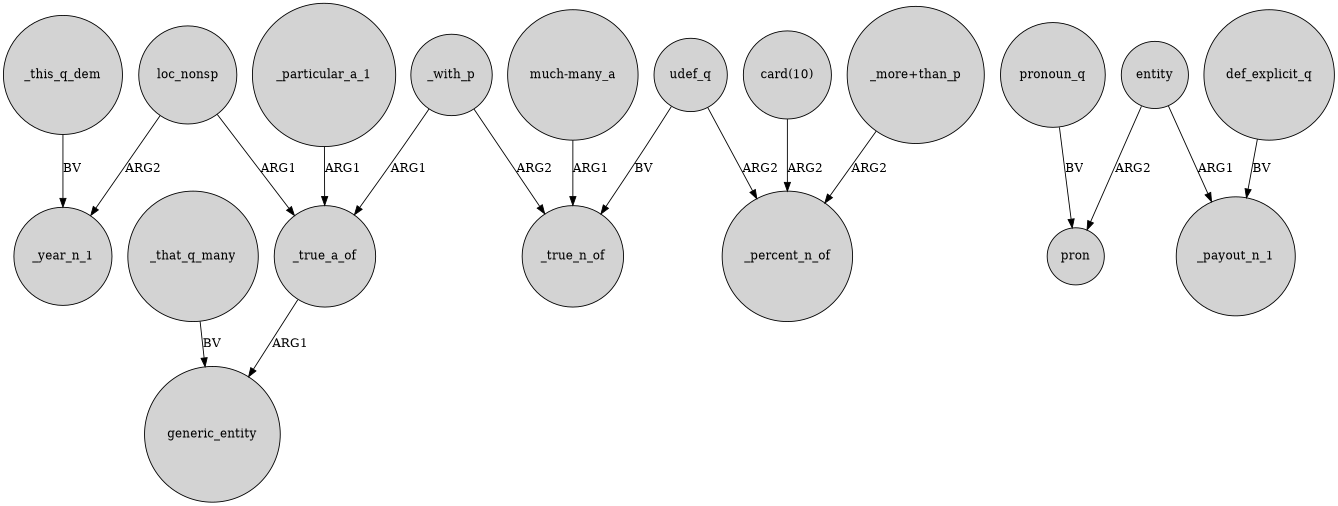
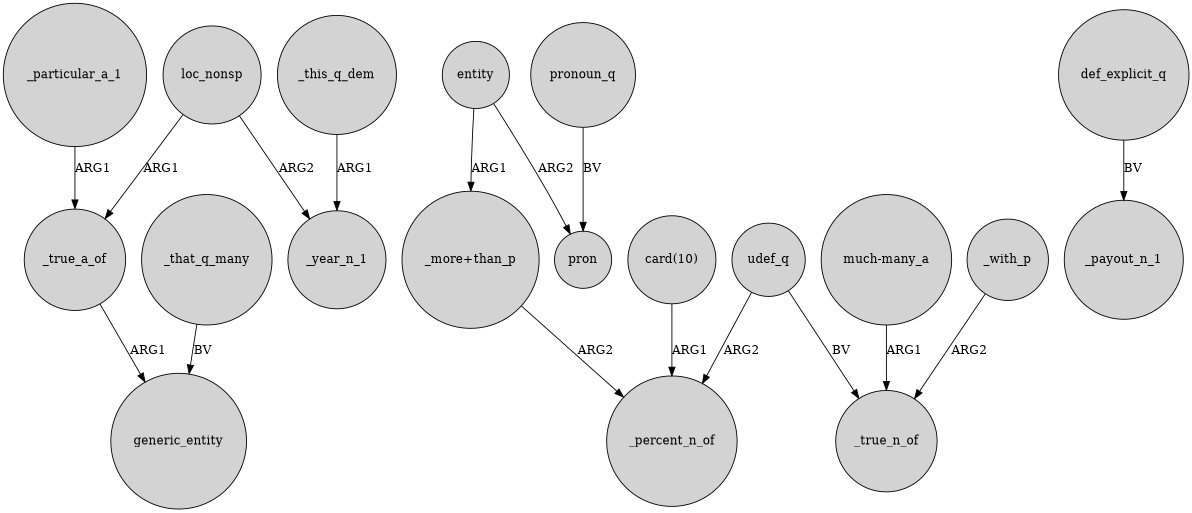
edge "entity" -> "_payout_n_1": now "entity" -> "_more+than_p"
edge "_with_p" -> "_true_a_of": removed, label "ARG1"
edge "_this_q_dem" -> "_year_n_1": label "BV" -> "ARG1"
edge "card(10)" -> "_percent_n_of": label "ARG2" -> "ARG1"
